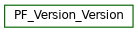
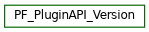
node "PF_Version_Version": label "PF_Version_Version" -> "PF_PluginAPI_Version"
